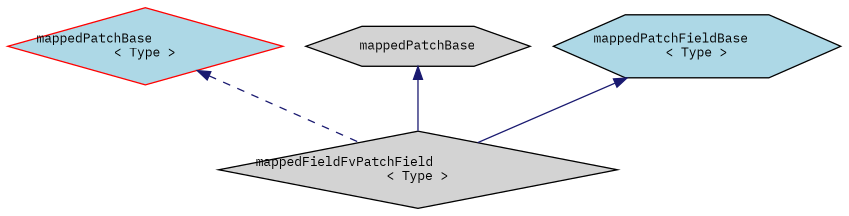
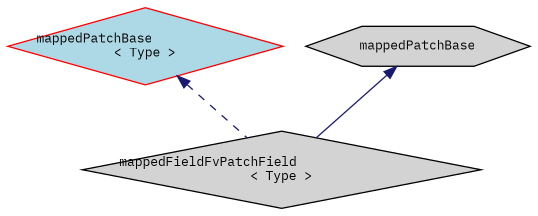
node "mappedPatchFieldBase < Type >": removed
